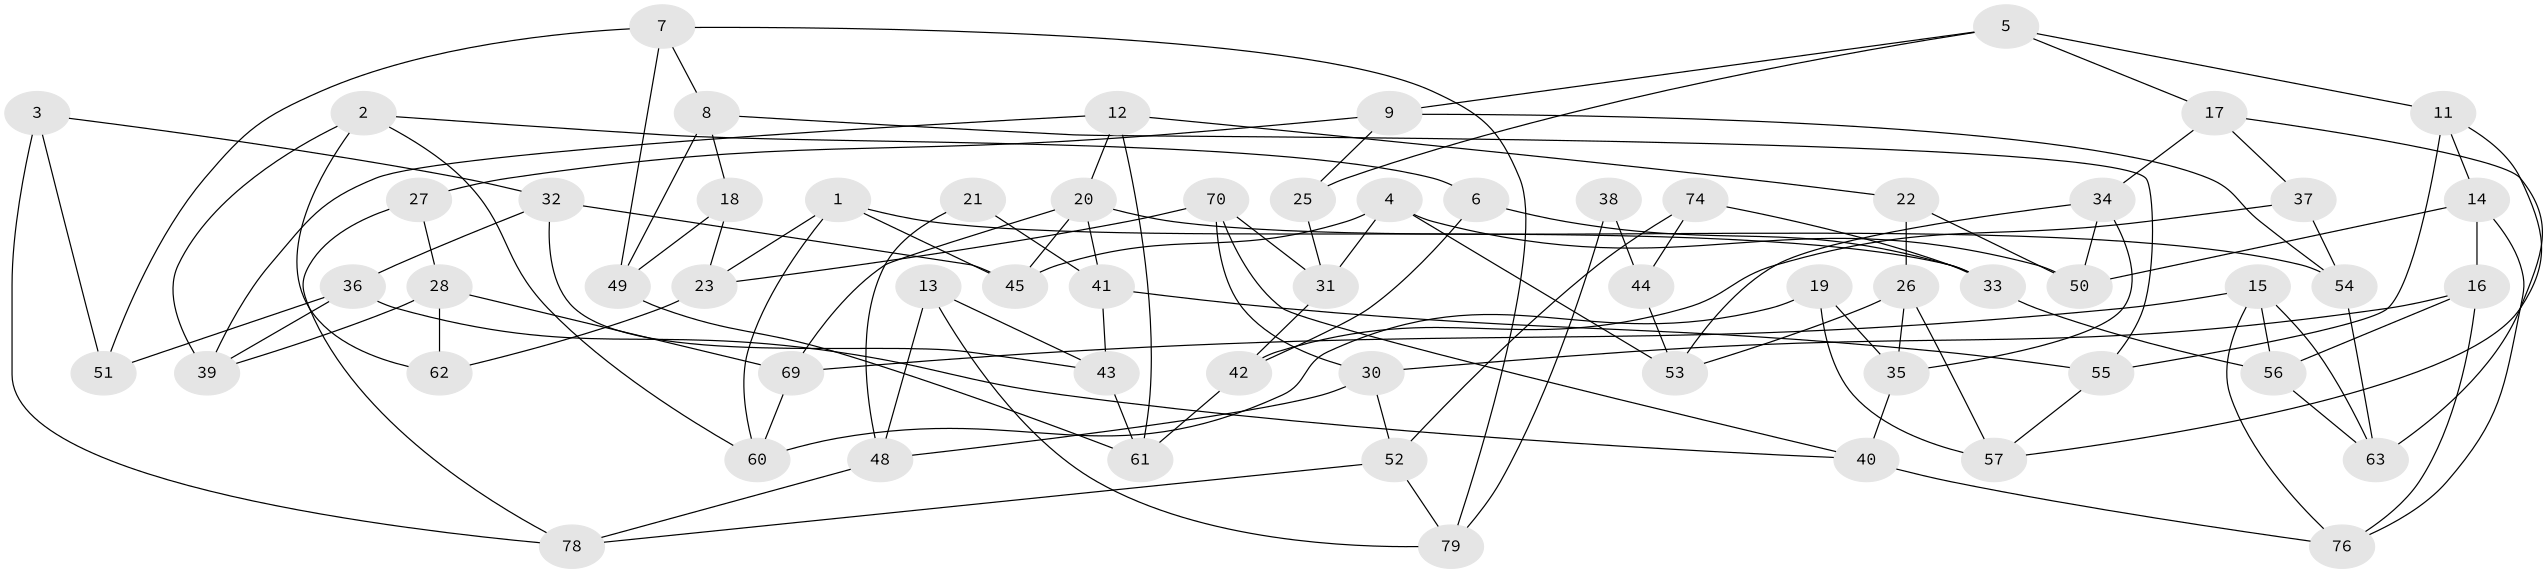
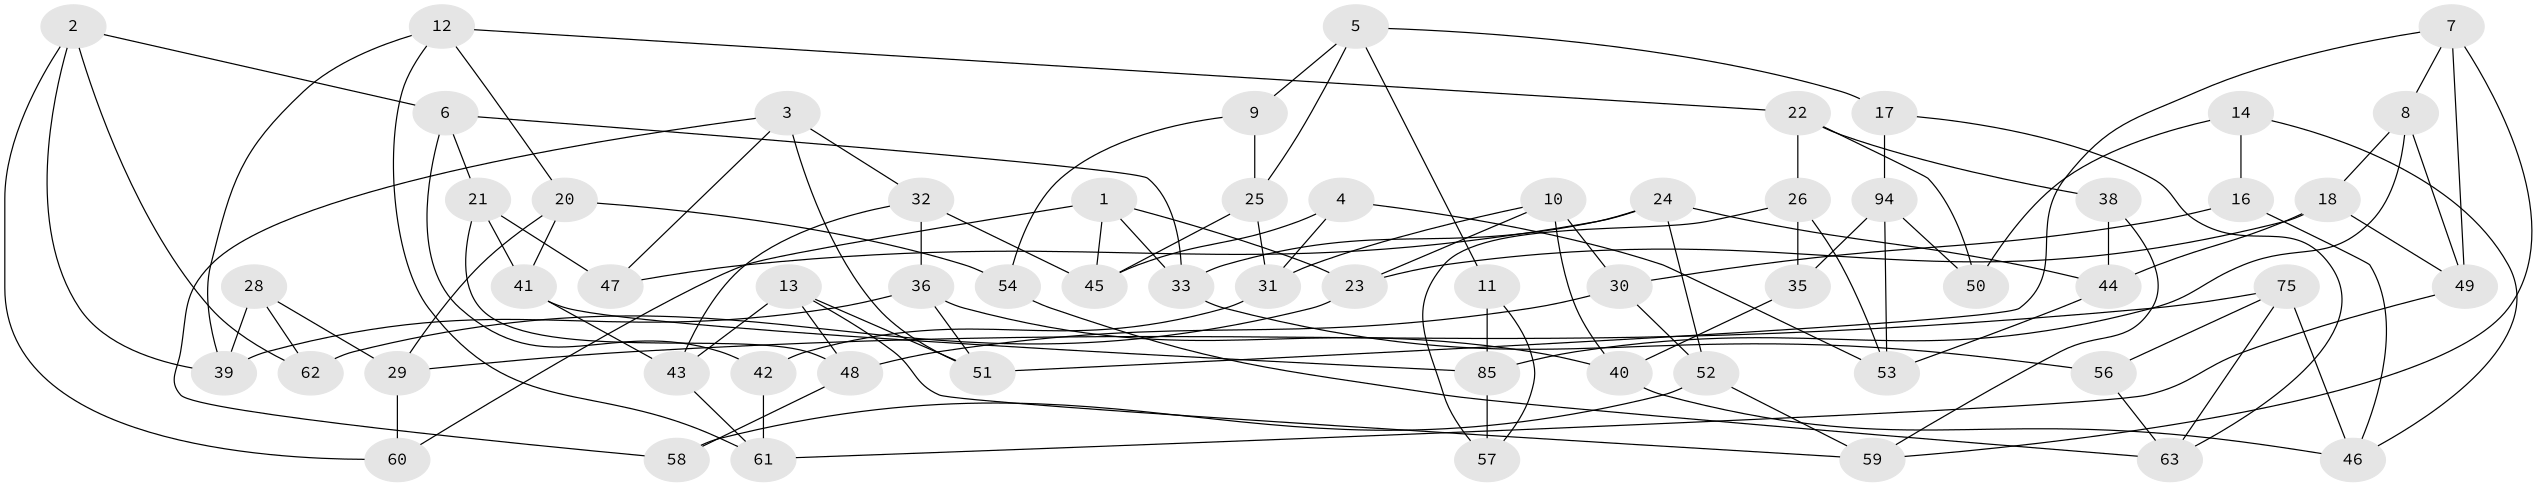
edge "11" -- "14": removed
edge "6" -- "21": added
edge "22" -- "38": added
node "27": removed
node "70": label "70" -> "10"
node "74": label "74" -> "24"
node "34": label "34" -> "94"
node "37": removed
edge "18" -- "44": added
edge "4" -- "50": removed
edge "20" -- "45": now "25" -- "45"
node "47": added
node "19": removed
node "15": label "15" -> "75"
edge "13" -- "51": added
edge "16" -- "56": removed
node "69": label "69" -> "29"
node "55": label "55" -> "85"
node "78": label "78" -> "58"
node "79": label "79" -> "59"
node "76": label "76" -> "46"
